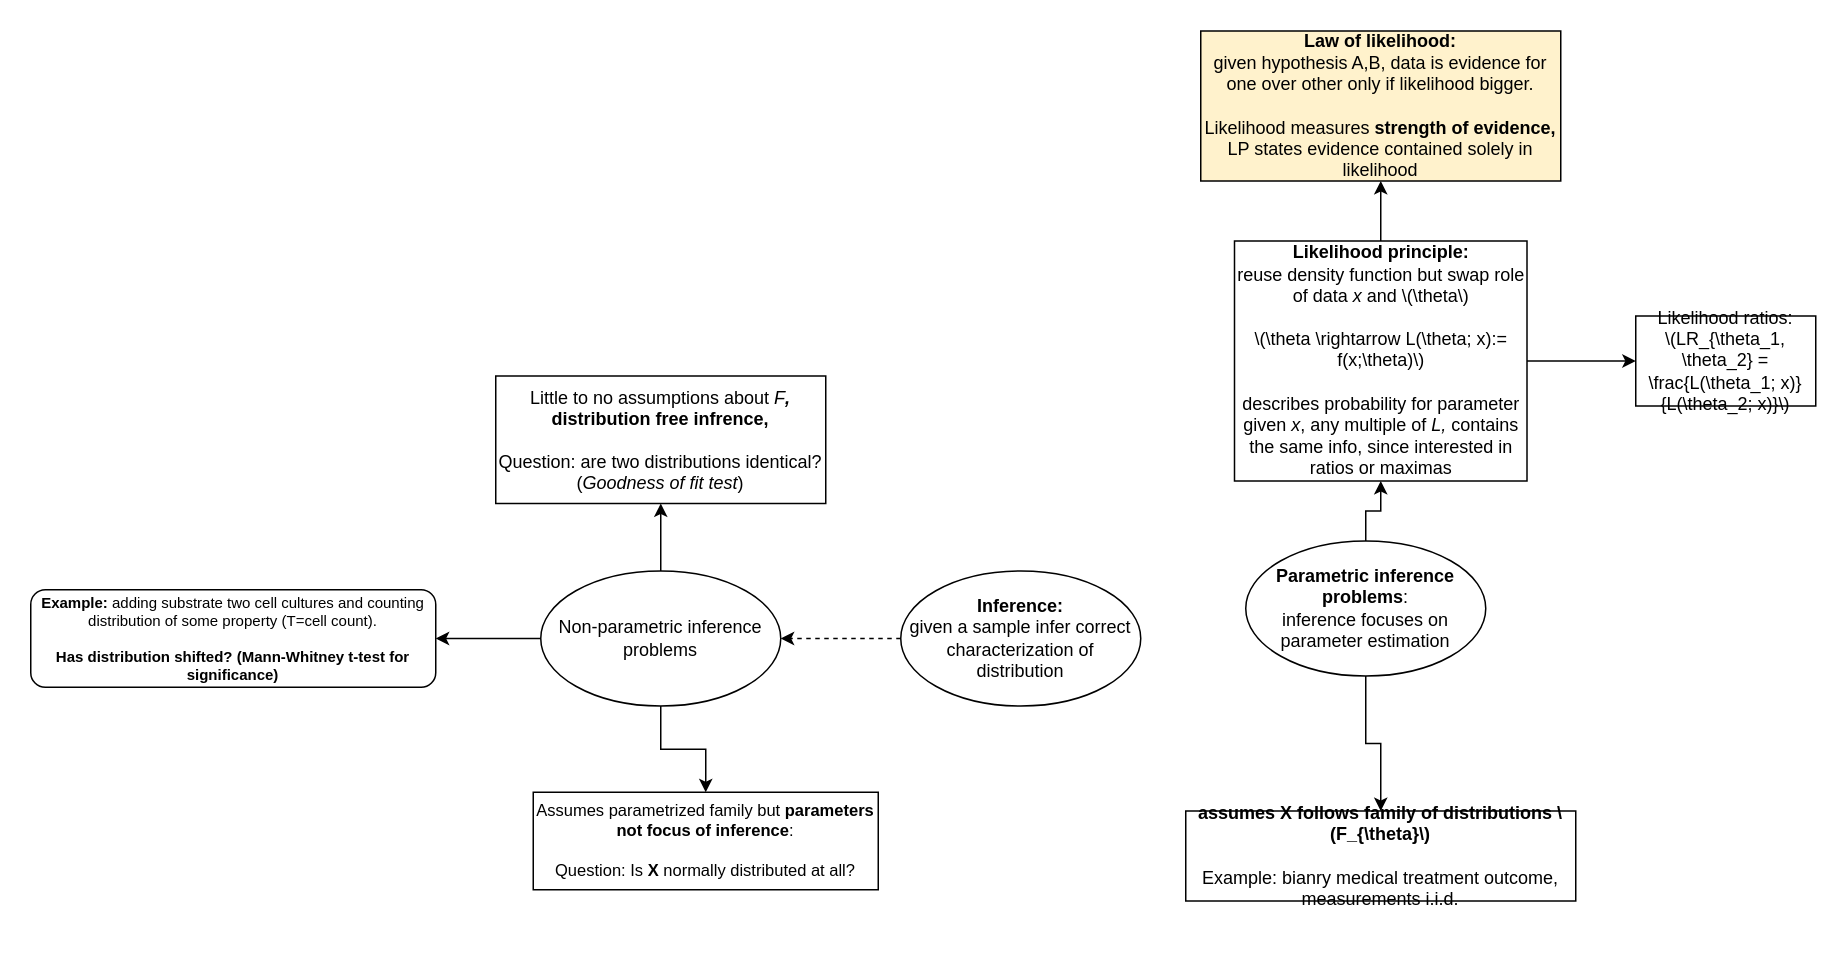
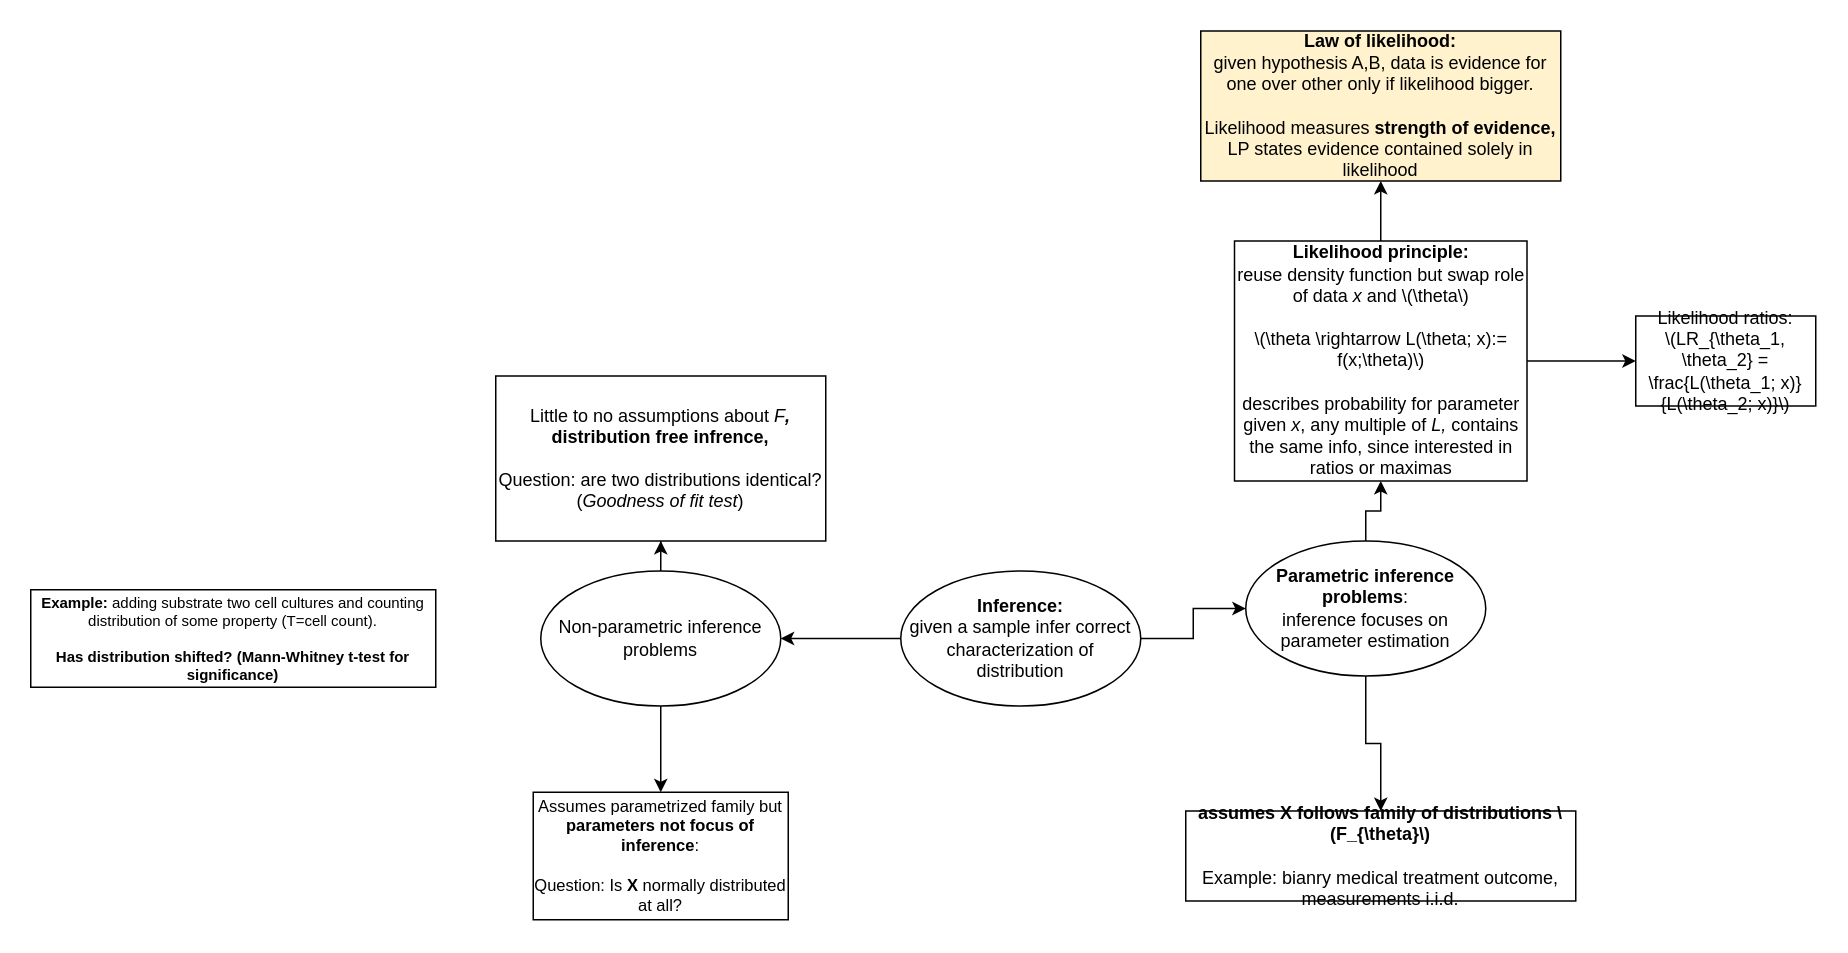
node "Little to no assumptions about F, distribution free infrence, Question: are two distributions identical? (Goodness of fit test)": size 330x128 -> 330x165
edge "Inference: given a sample infer correct characterization of distribution" -> "Parametric inference problems: inference focuses on parameter estimation": added
node "Example: adding substrate two cell cultures and counting distribution of some property (T=cell count). Has distribution shifted? (Mann-Whitney t-test for significance)": shape rounded rectangle -> rectangle
edge "Non-parametric inference problems" -> "Example: adding substrate two cell cultures and counting distribution of some property (T=cell count). Has distribution shifted? (Mann-Whitney t-test for significance)": removed
edge "Inference: given a sample infer correct characterization of distribution" -> "Non-parametric inference problems": style dashed -> solid
node "Assumes parametrized family but parameters not focus of inference: Question: Is X normally distributed at all?": size 345x98 -> 255x128
